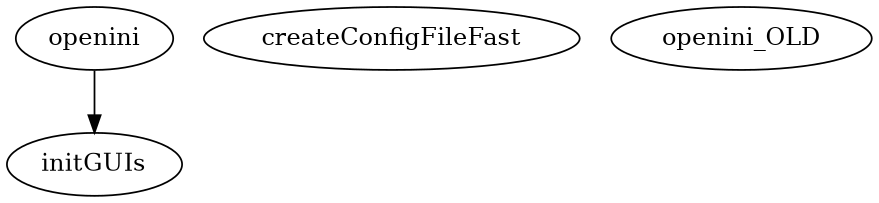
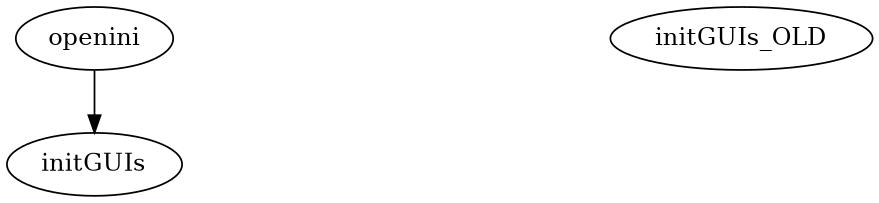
node "createConfigFileFast": removed
node "openini_OLD": label "openini_OLD" -> "initGUIs_OLD"
